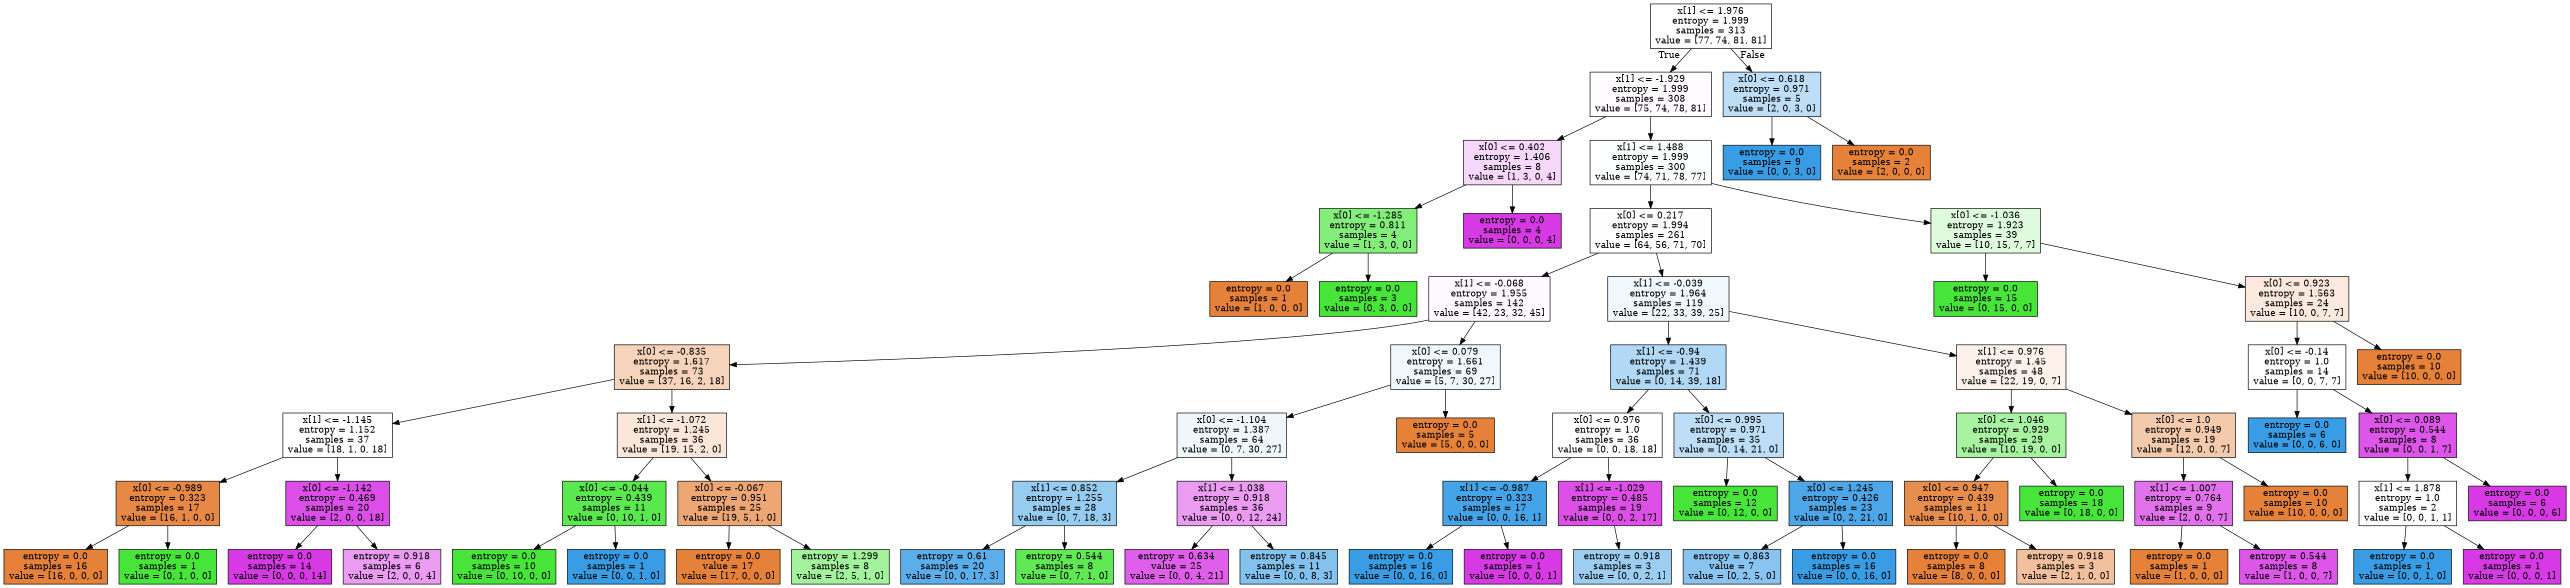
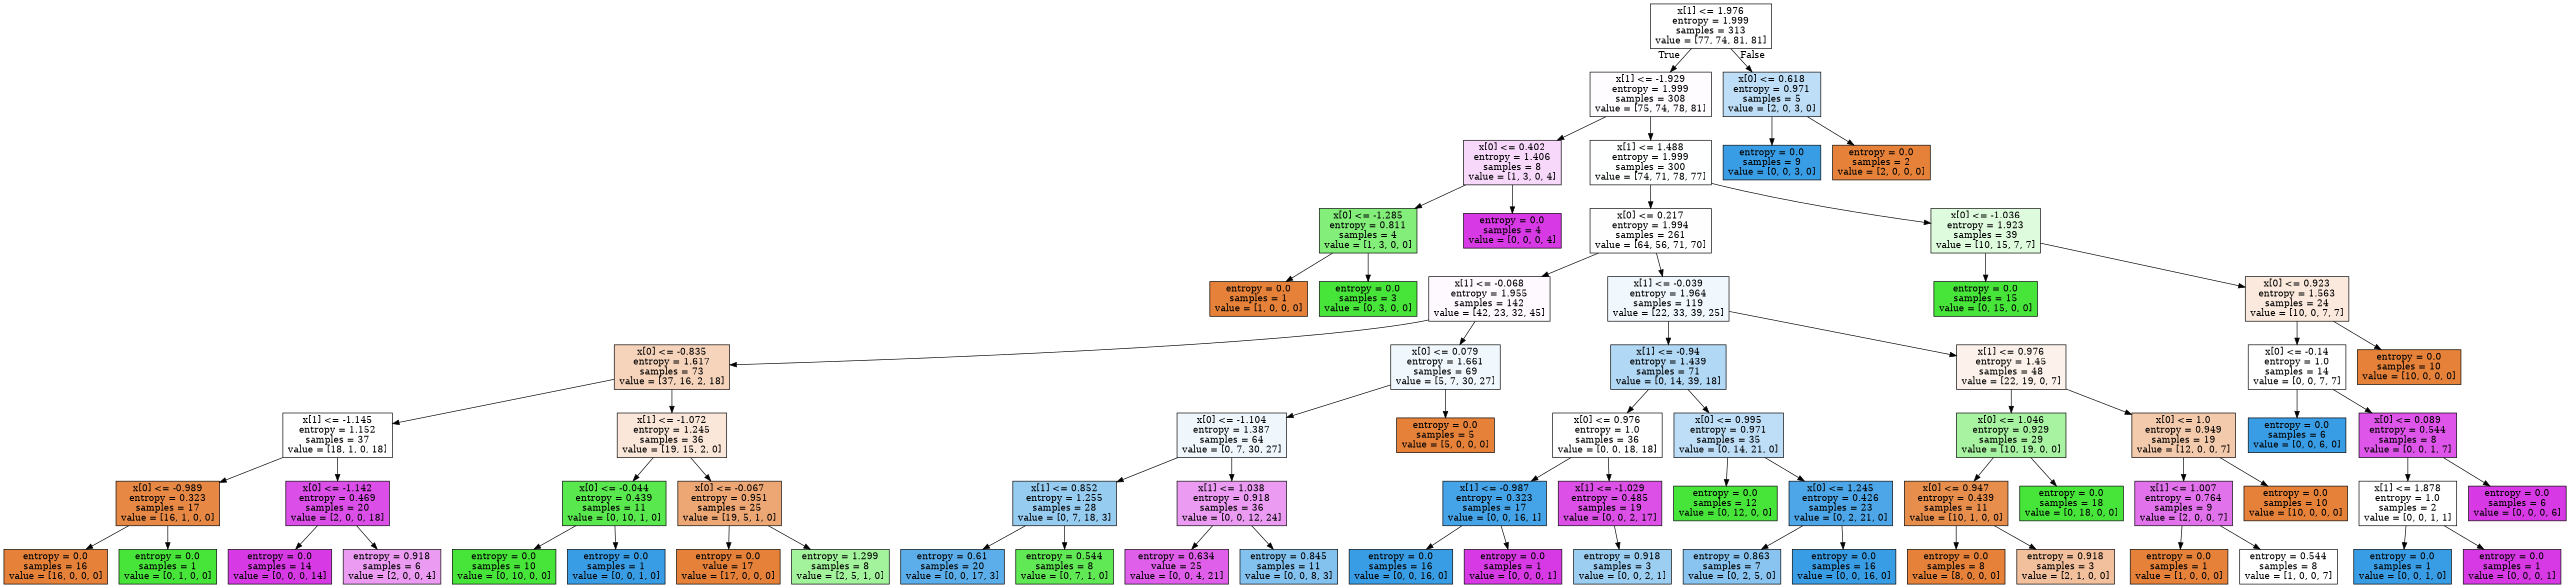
node "entropy = 0.863 value = 7 value = [0, 2, 5, 0]": label "entropy = 0.863 value = 7 value = [0, 2, 5, 0]" -> "entropy = 0.863 samples = 7 value = [0, 2, 5, 0]"
node "entropy = 0.544 samples = 8 value = [1, 0, 0, 7]": fillcolor #dd55e9 -> #ffffff
